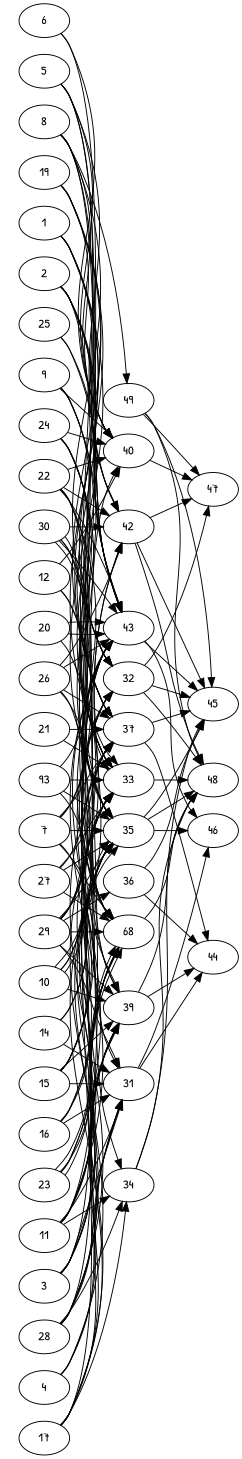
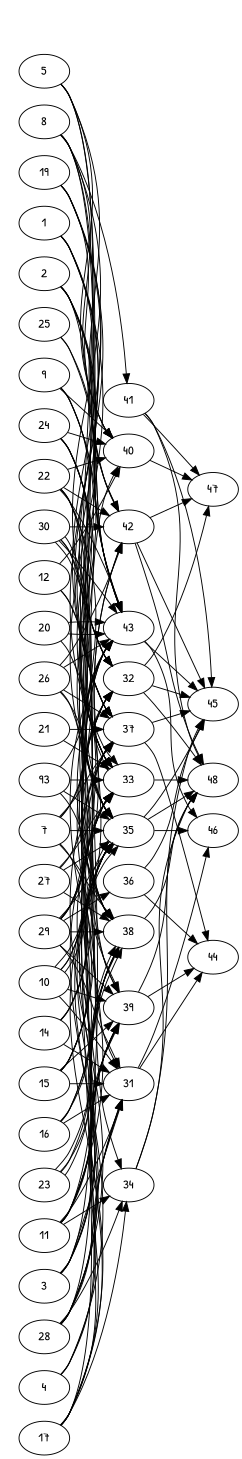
node "6": removed
node "49": label "49" -> "41"
edge "14" -> "32": added
edge "23" -> "43": removed
node "68": label "68" -> "38"
edge "10" -> "31": added
